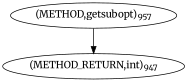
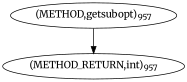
node "(METHOD_RETURN,int)": text "947" -> "957"
